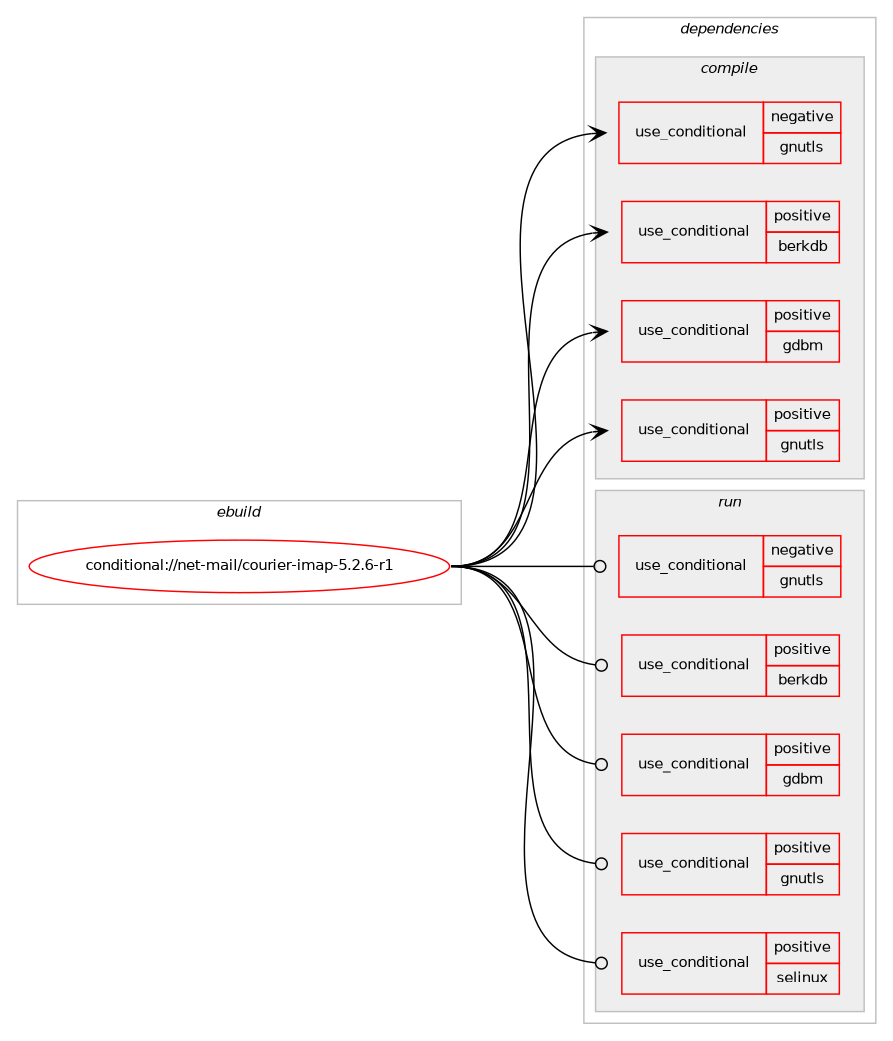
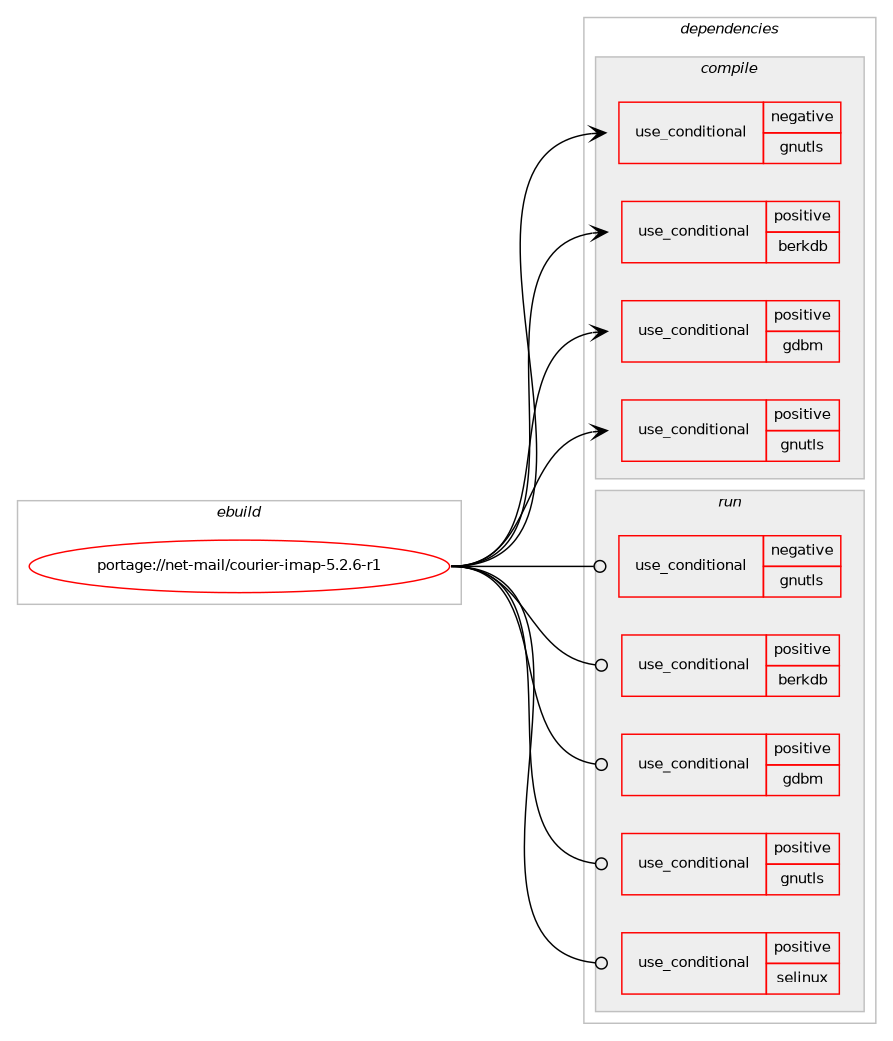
node "conditional://net-mail/courier-imap-5.2.6-r1": label "conditional://net-mail/courier-imap-5.2.6-r1" -> "portage://net-mail/courier-imap-5.2.6-r1"
